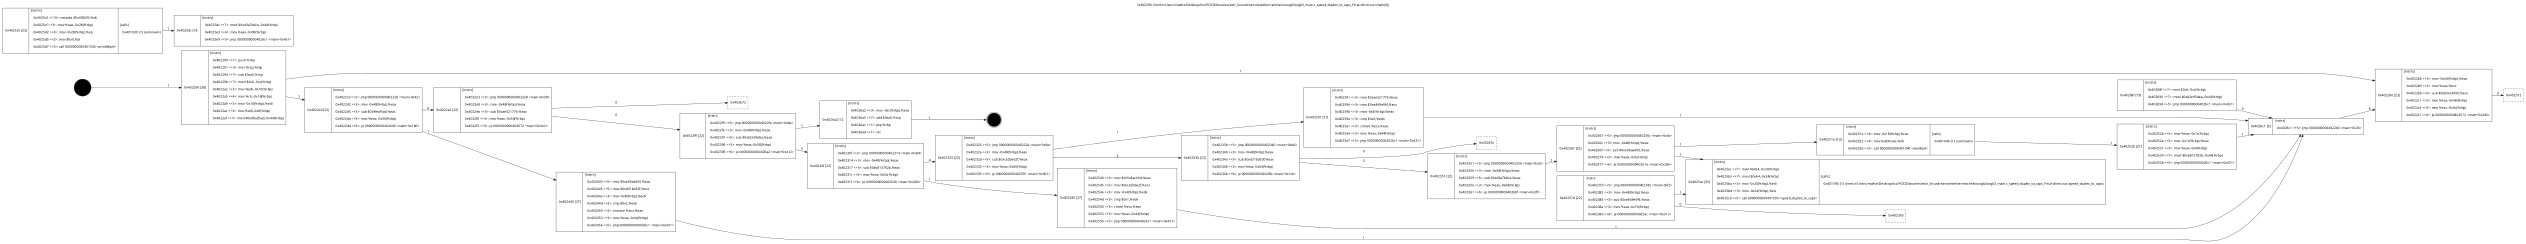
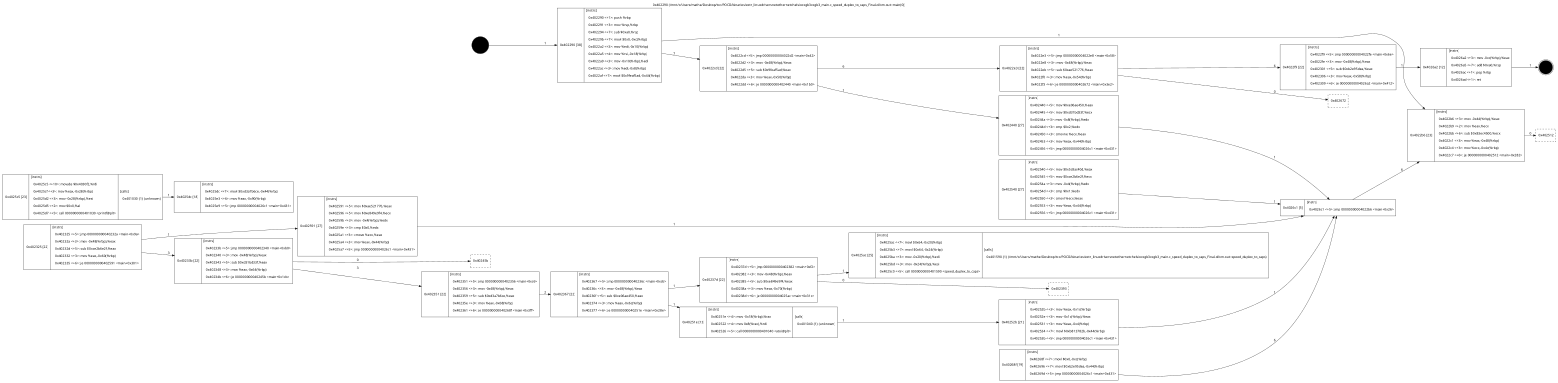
edge "0x402367 [22]" -> "0x4025ac [25]": now "0x402367 [22]" -> "0x40237d [22]"
node "0x40230f [22]": removed
